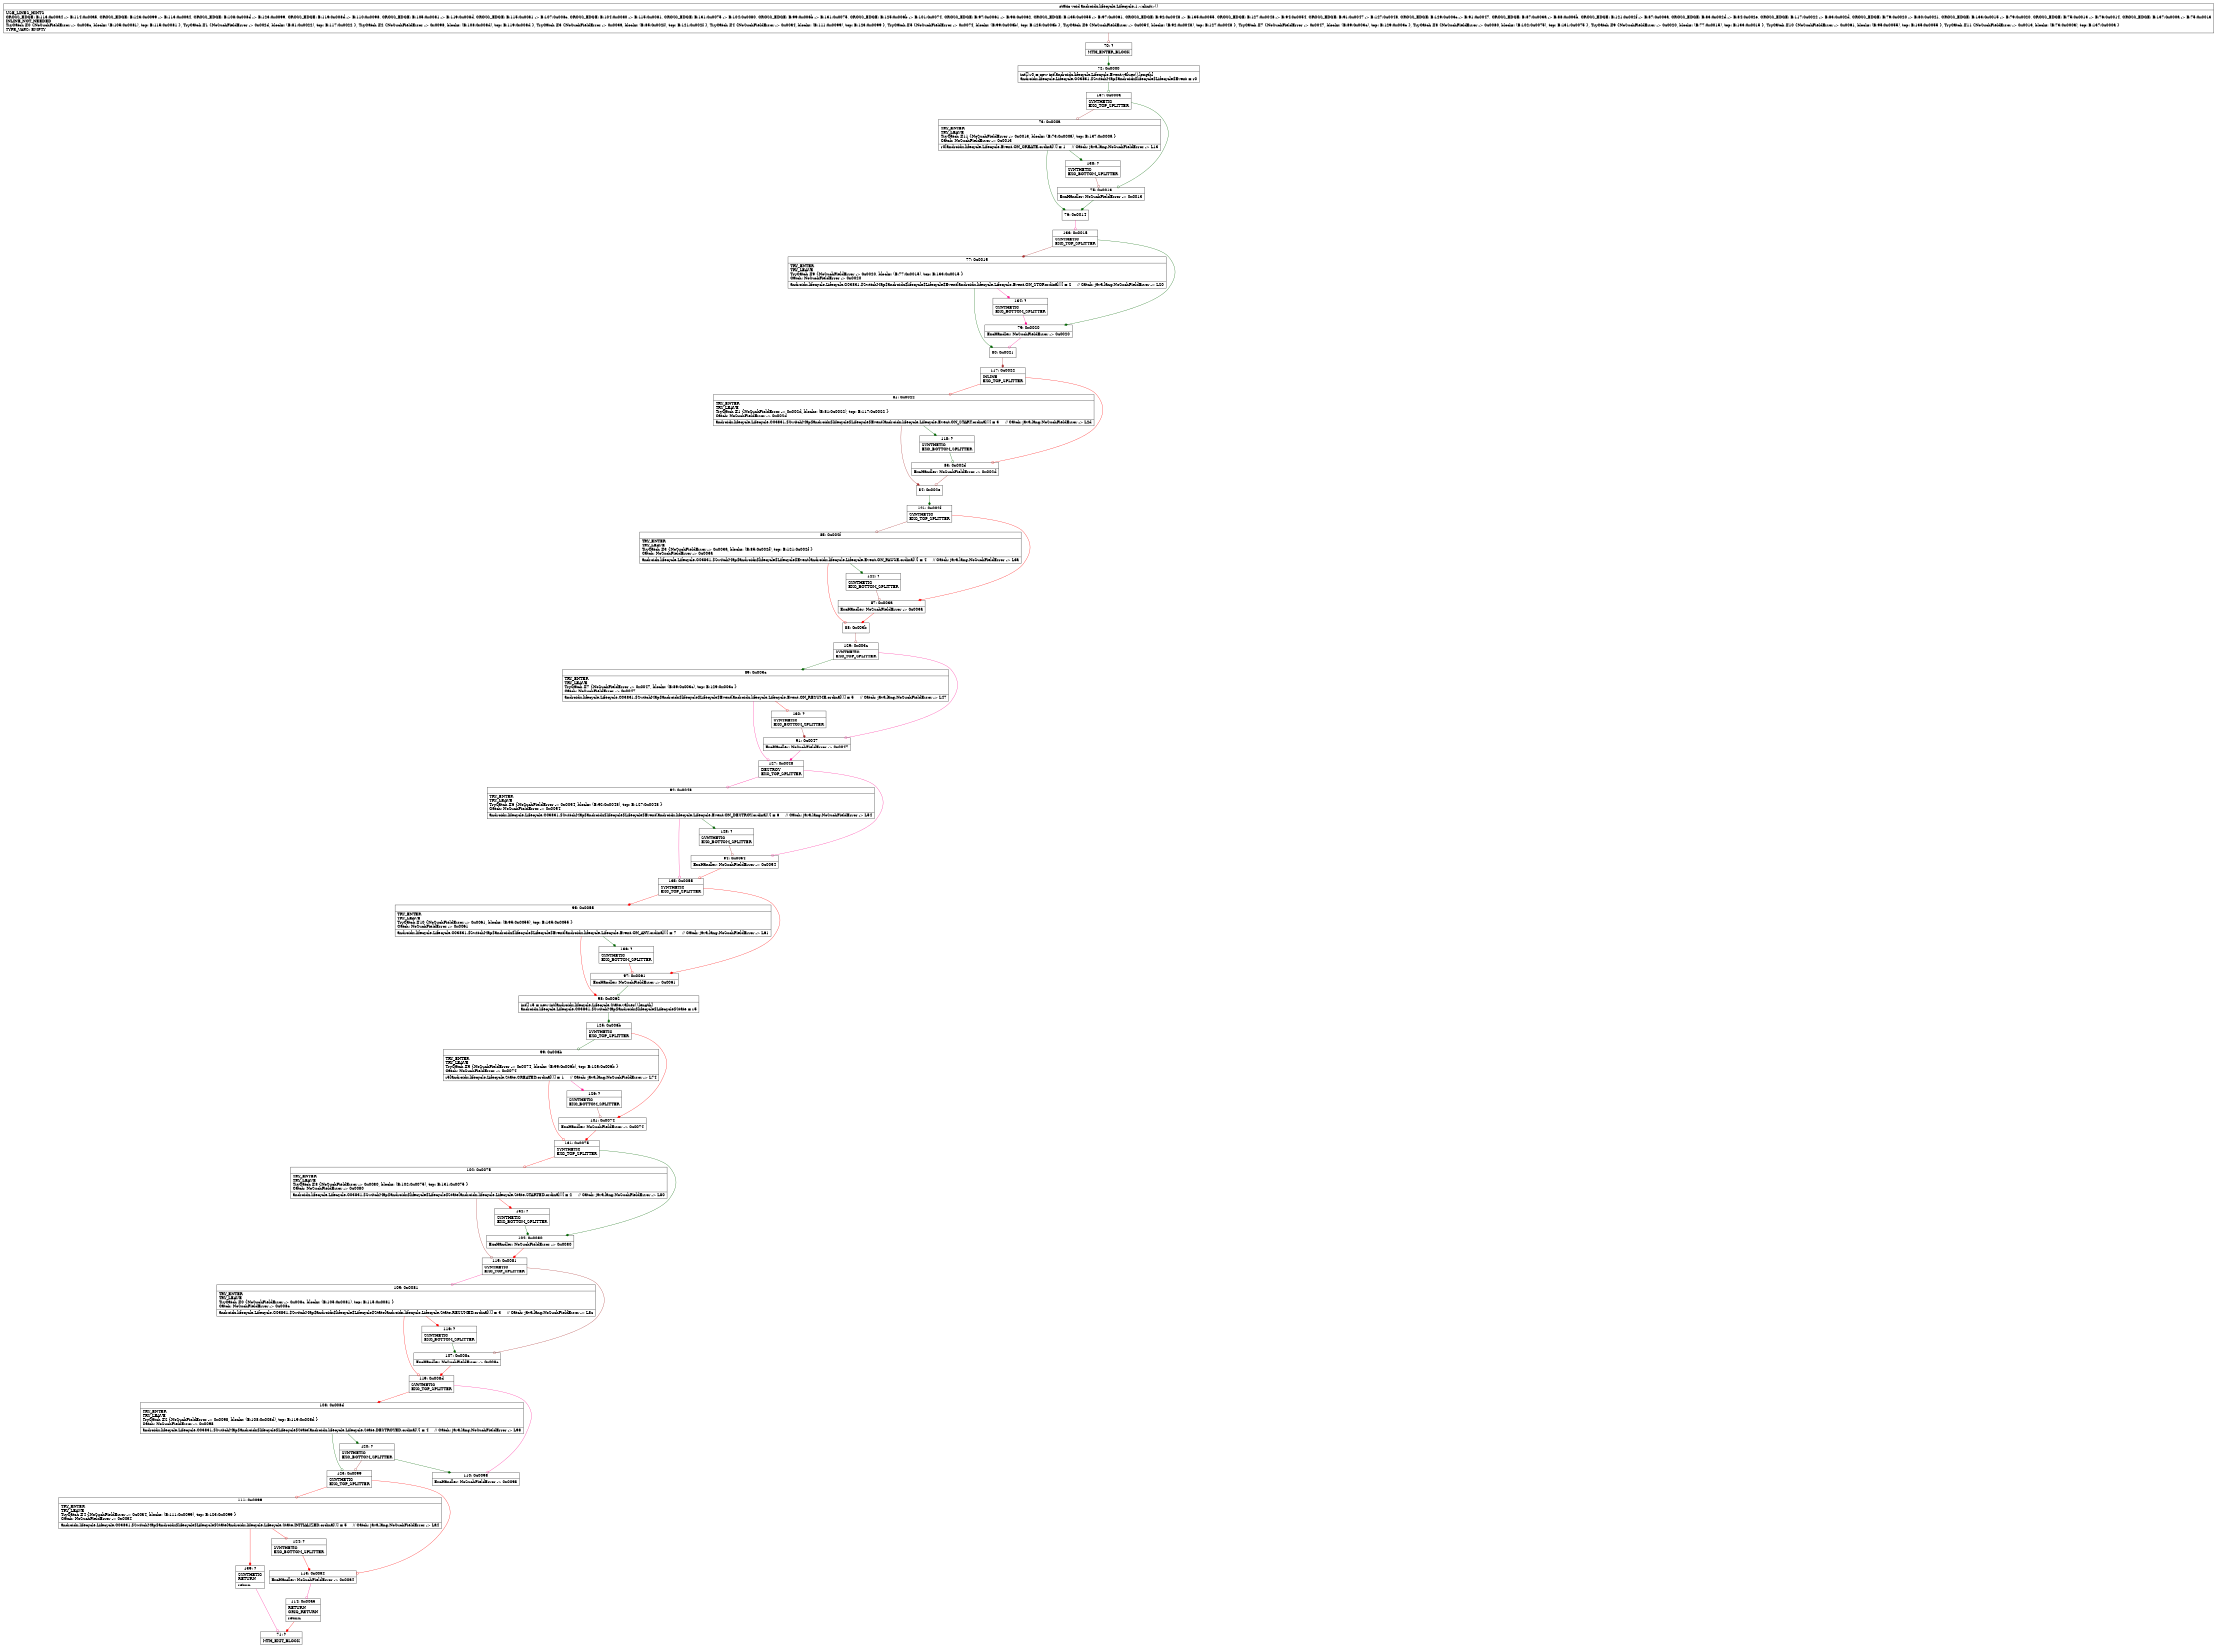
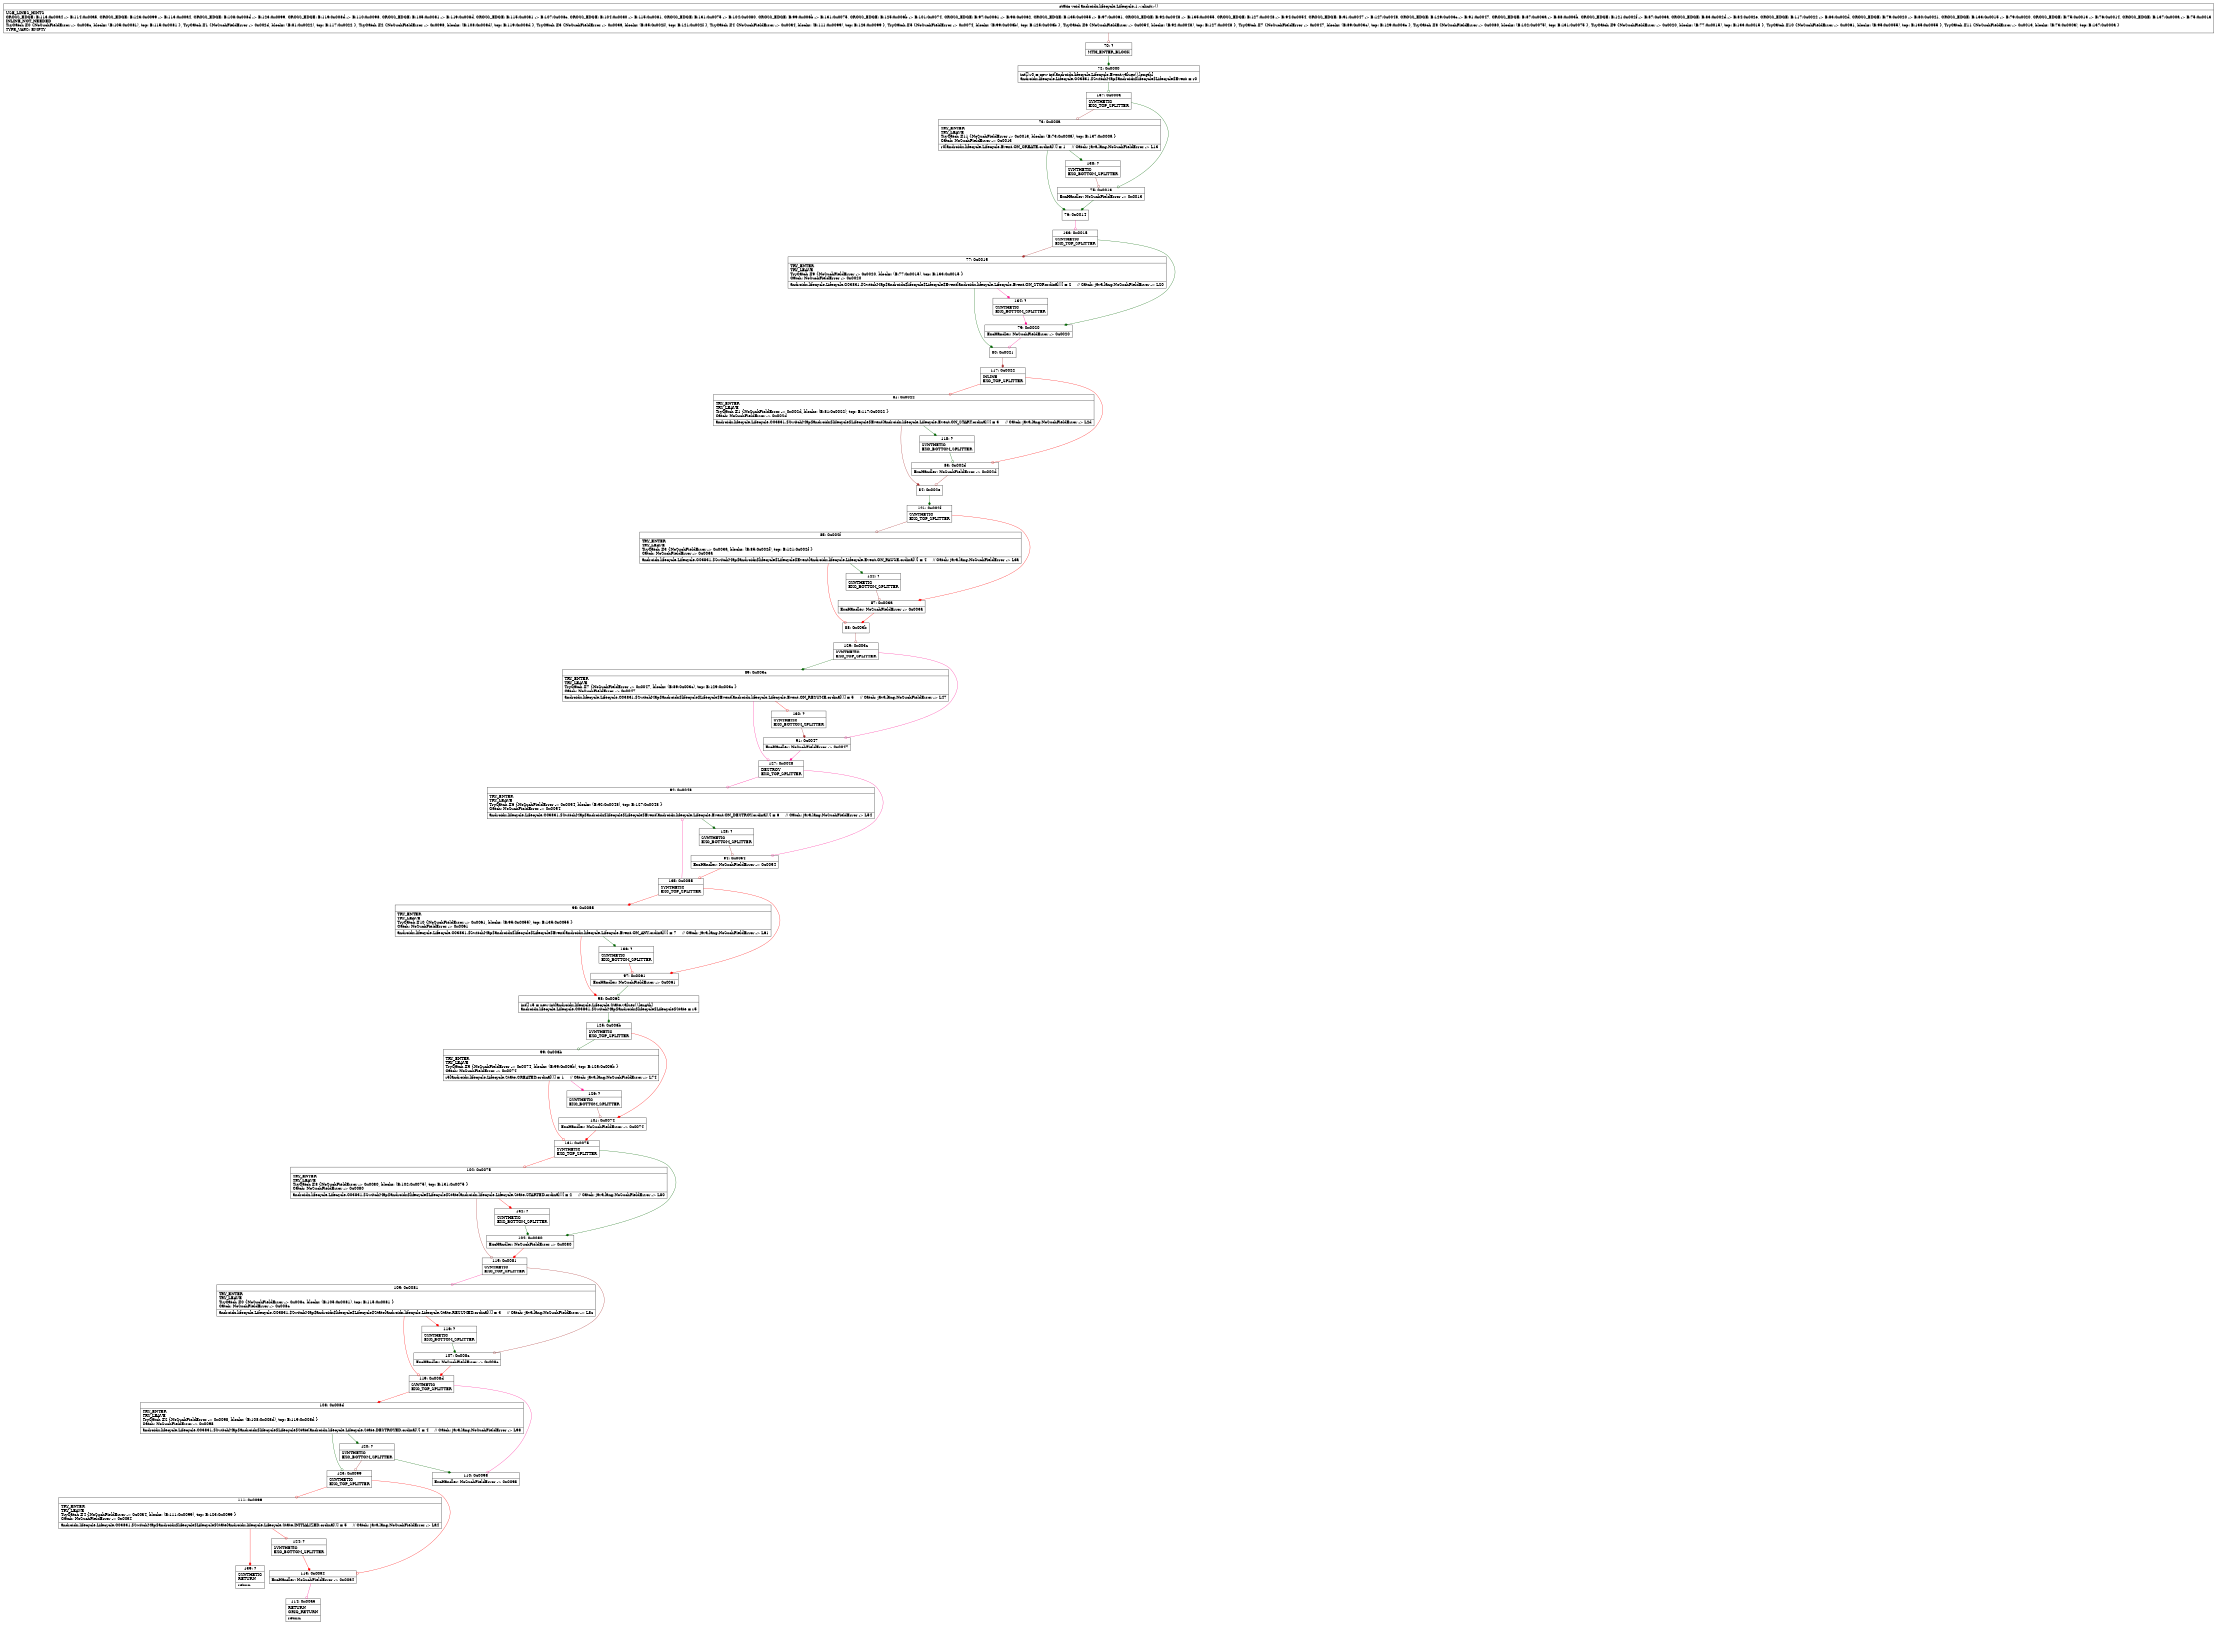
edge "92: 0x0048" -> "135: 0x0055": reversed
node "71: ?": removed
